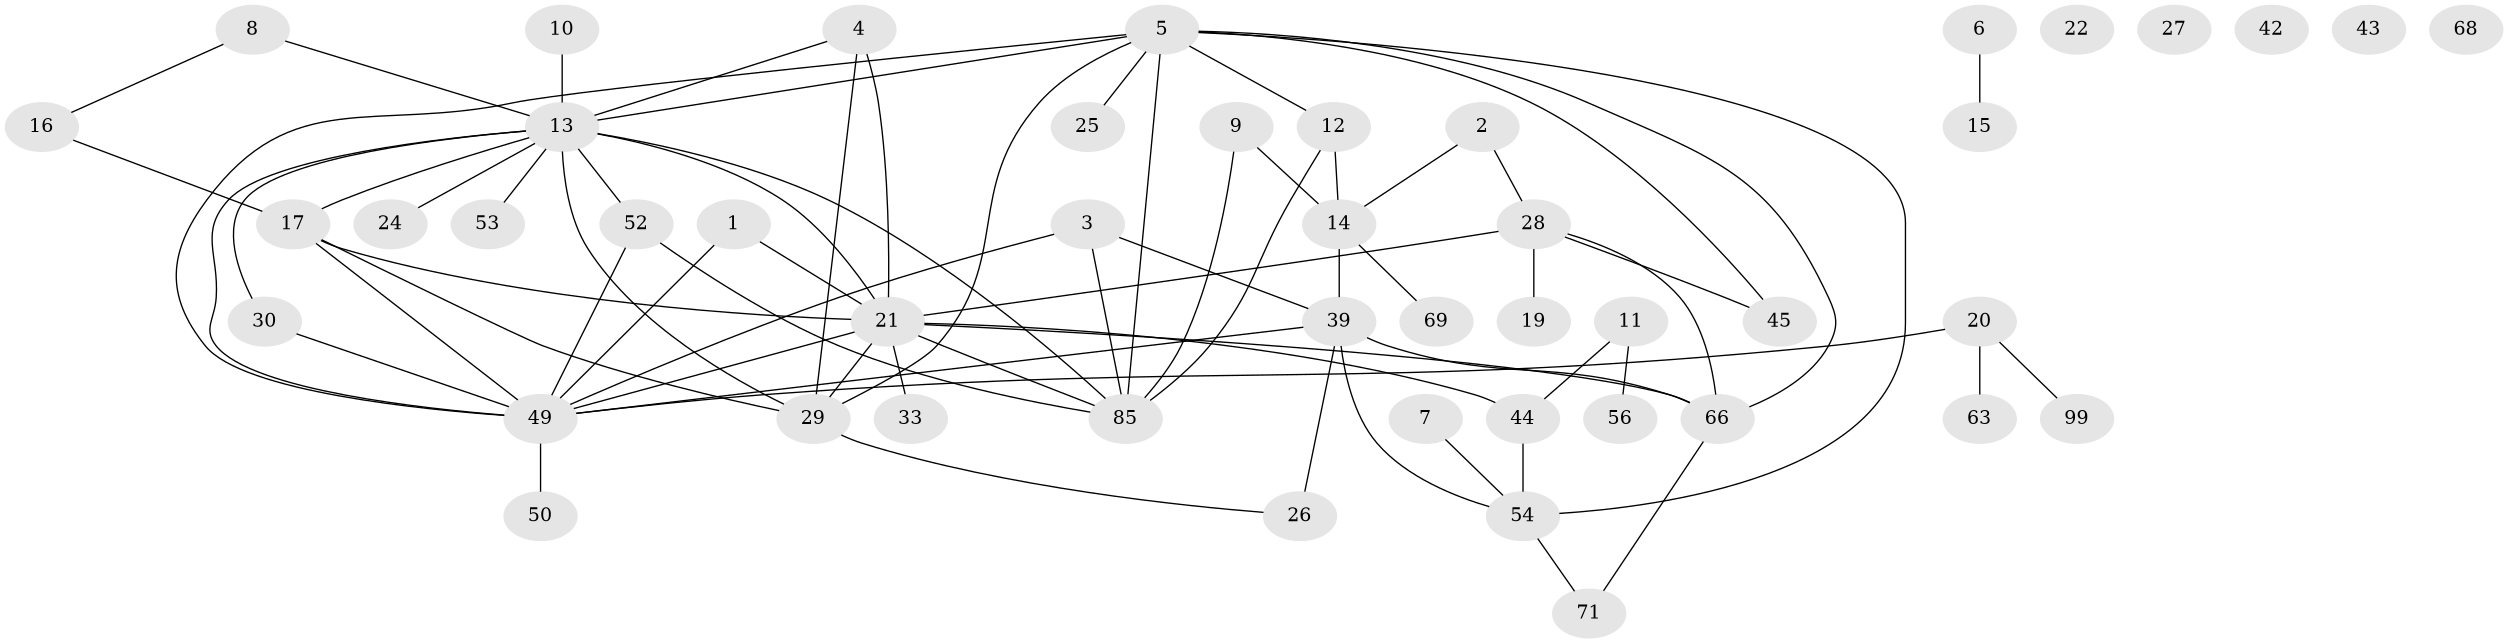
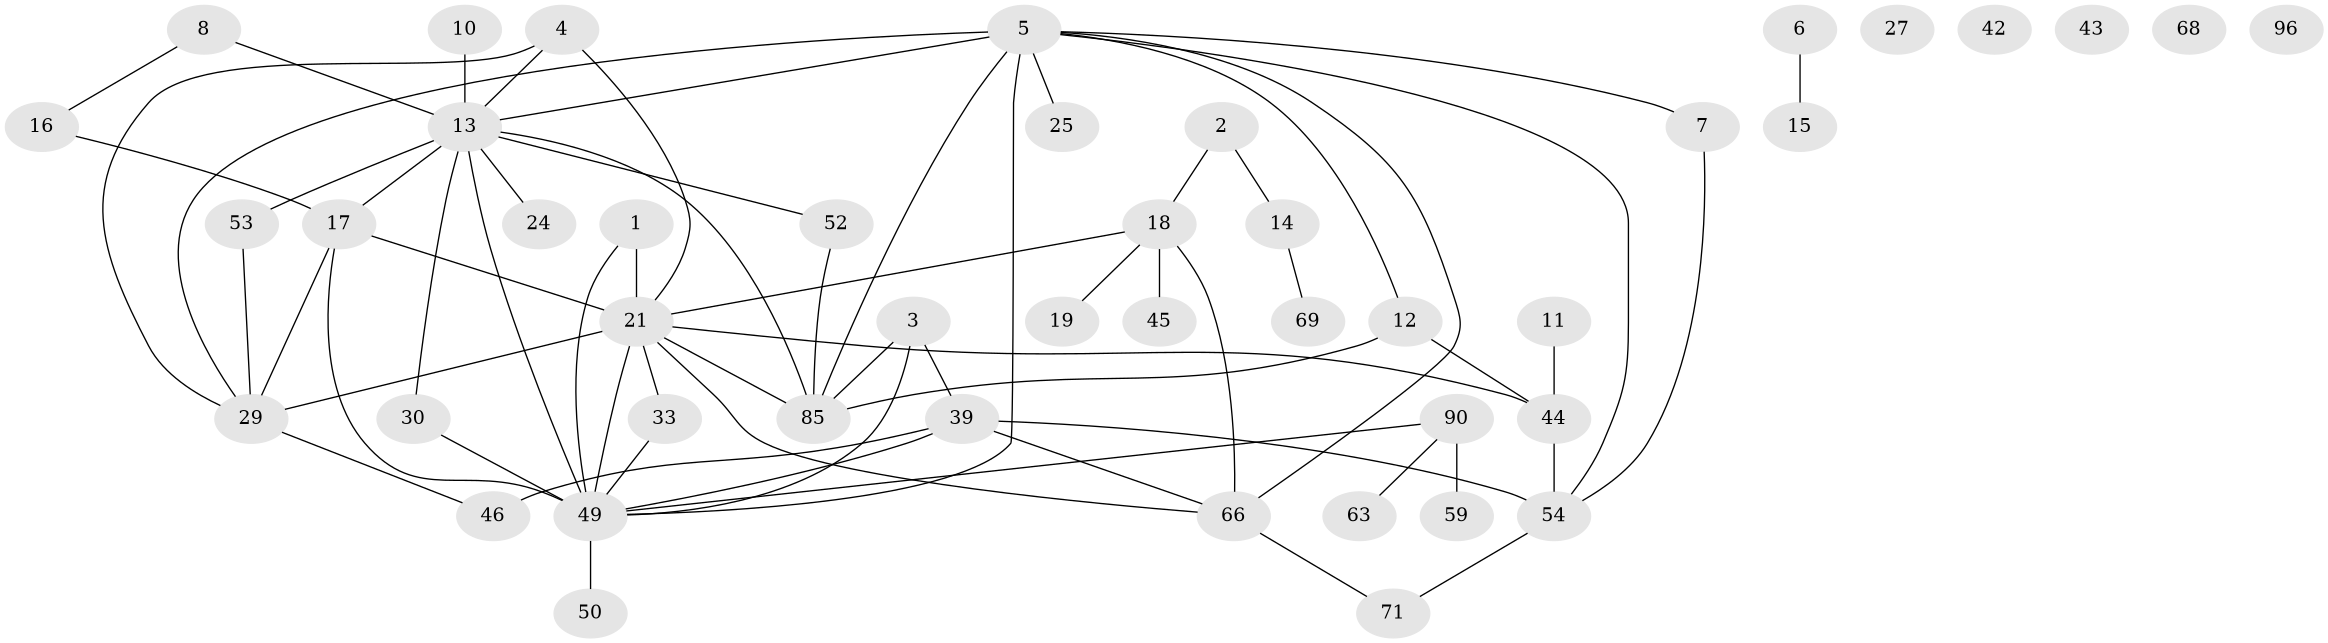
node "22": removed
node "96": added
edge "5" -- "45": now "5" -- "7"
node "9": removed
edge "12" -- "14": now "12" -- "44"
edge "13" -- "21": removed
node "28": label "28" -> "18"
edge "14" -- "39": removed
edge "13" -- "29": now "53" -- "29"
edge "52" -- "49": now "33" -- "49"
node "20": label "20" -> "90"
node "56": removed
node "99": label "99" -> "59"
node "26": label "26" -> "46"
